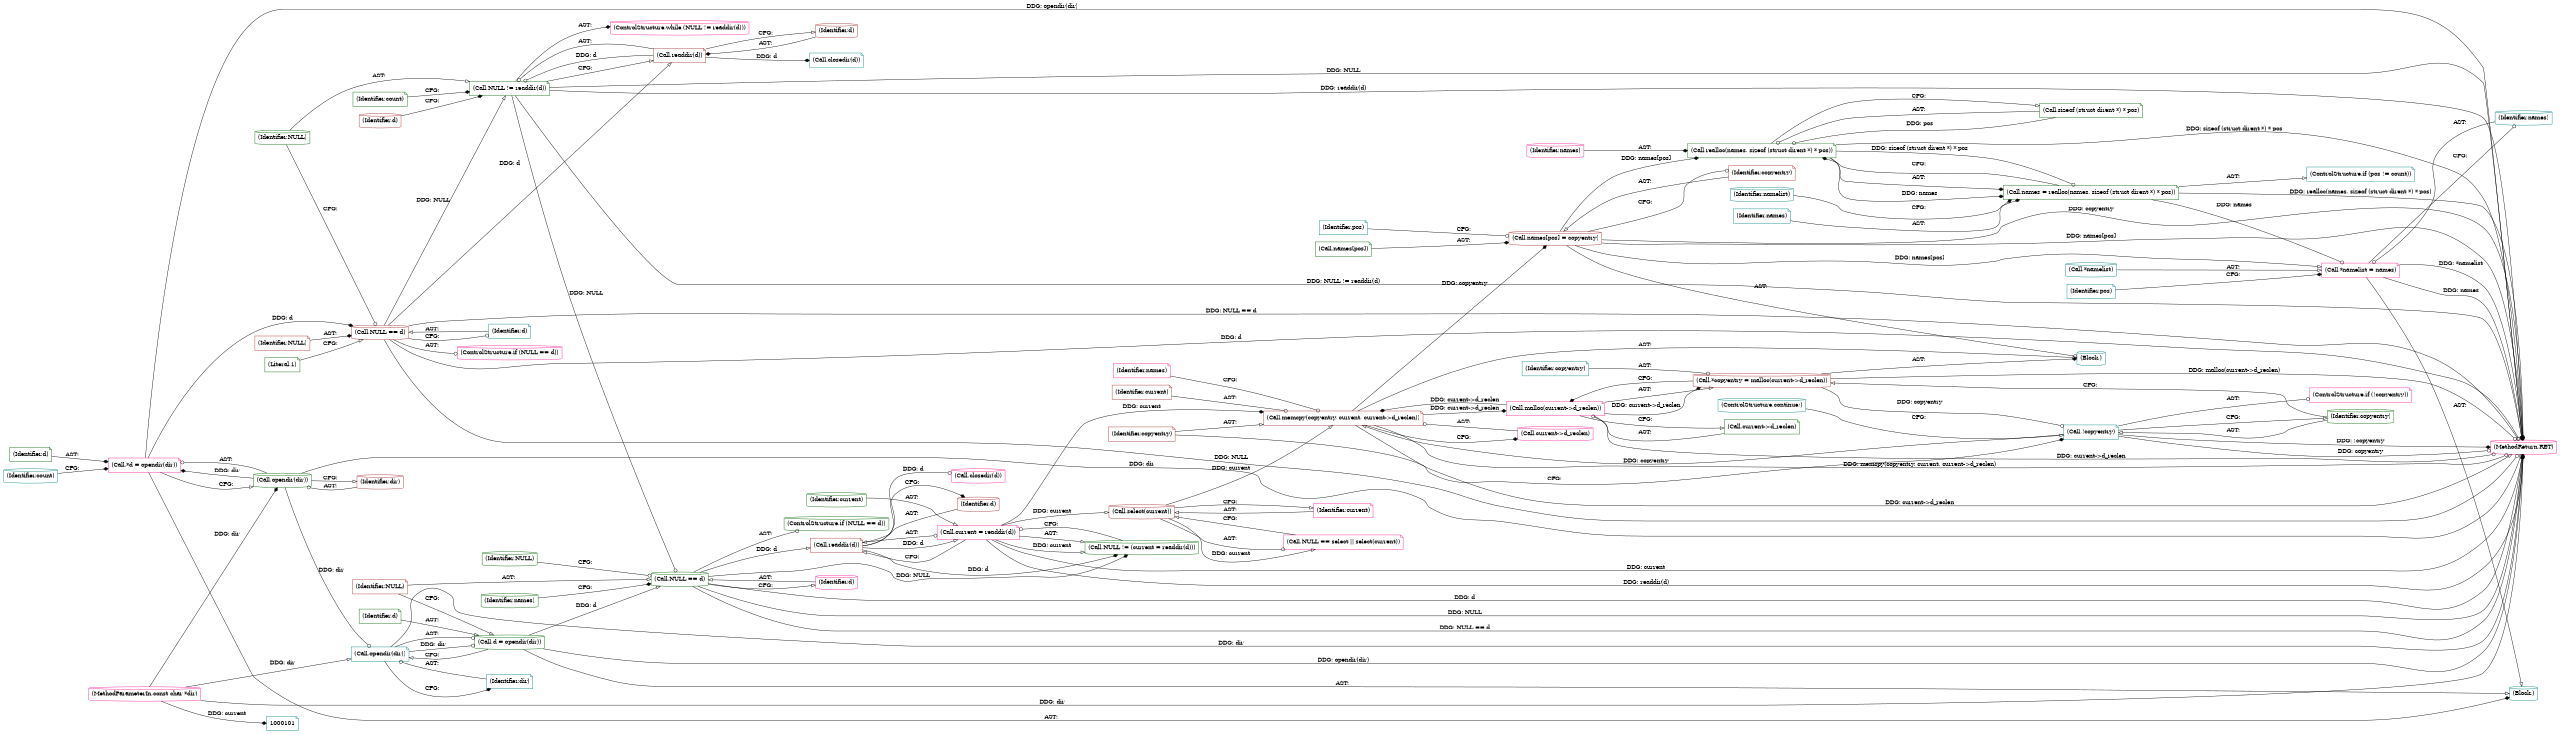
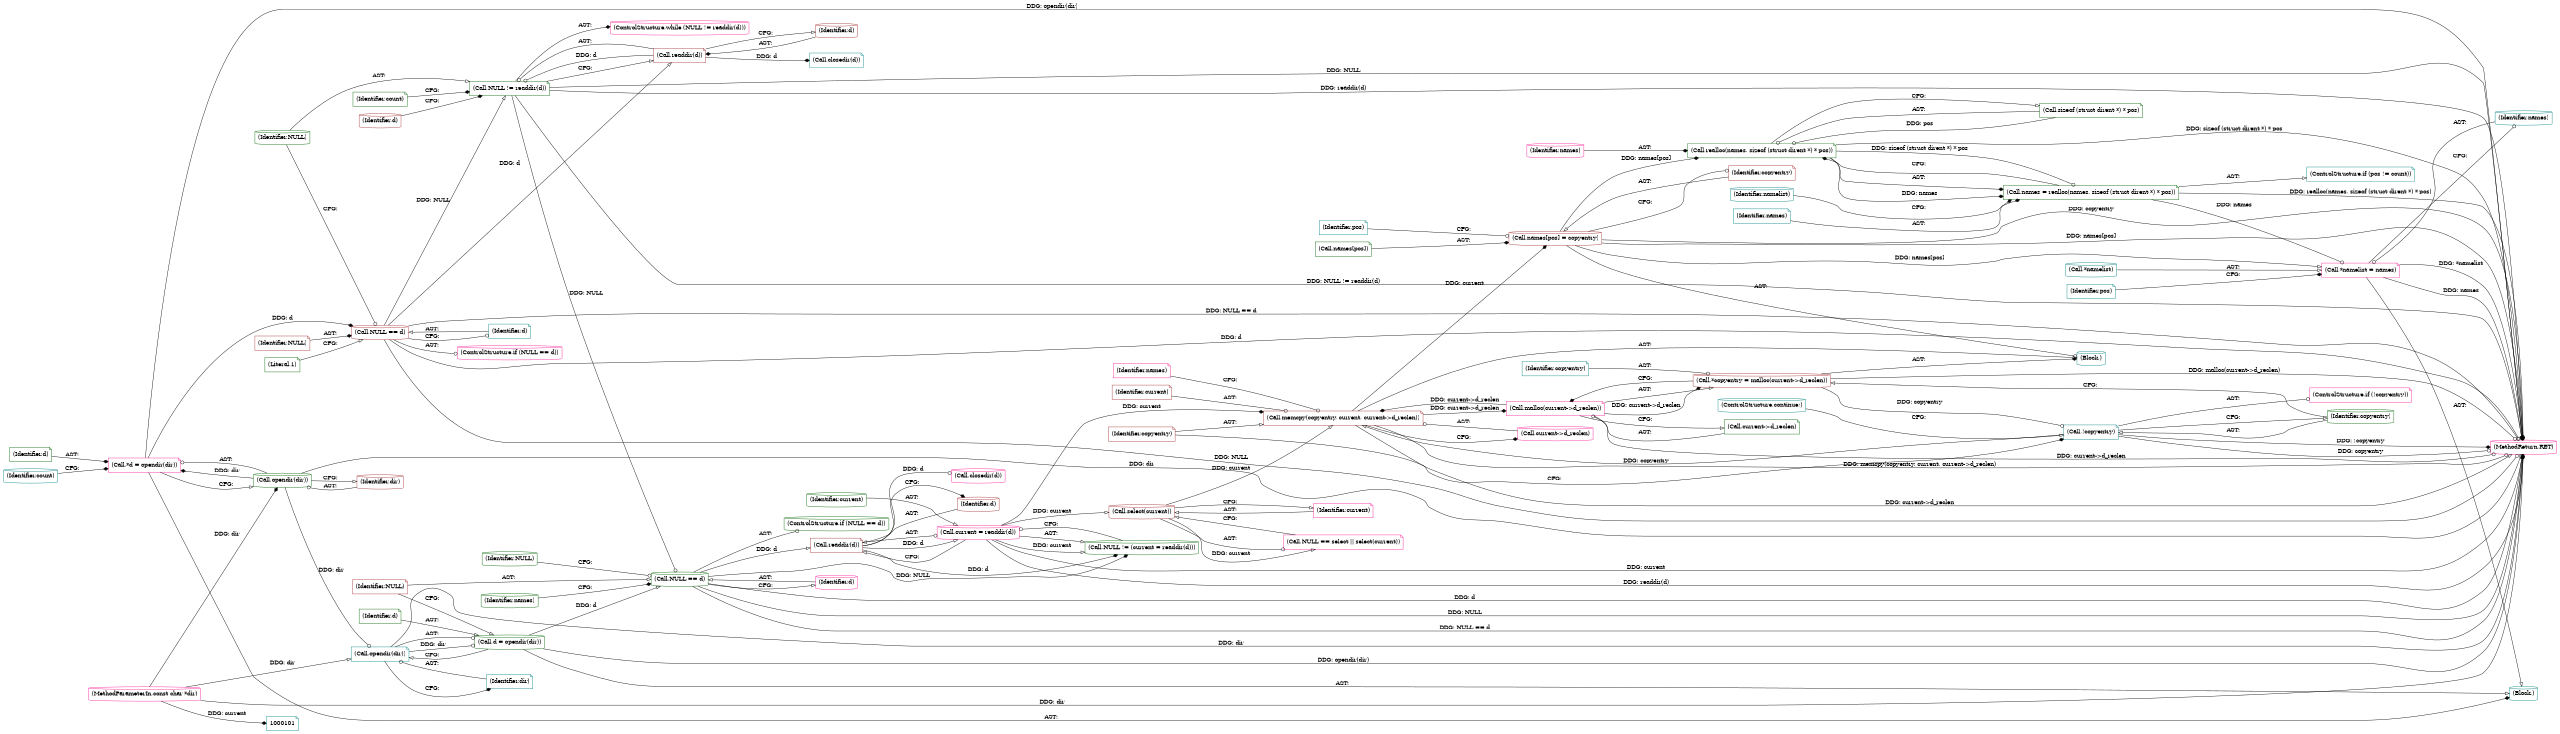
edge "(Call,memcpy(copyentry, current, current->d_reclen))" -> "(Call,names[pos] = copyentry)": label "DDG: copyentry" -> "DDG: current"
node "(Call,current = readdir(d))": shape note -> cylinder
